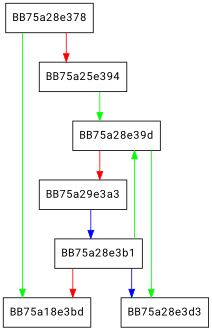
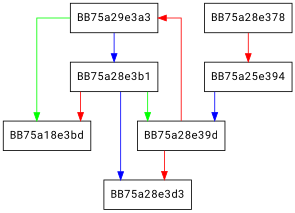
edge "BB75a25e394" -> "BB75a28e39d": color green -> blue
edge "BB75a28e378" -> "BB75a18e3bd": now "BB75a29e3a3" -> "BB75a18e3bd"
edge "BB75a28e39d" -> "BB75a28e3d3": color green -> red
